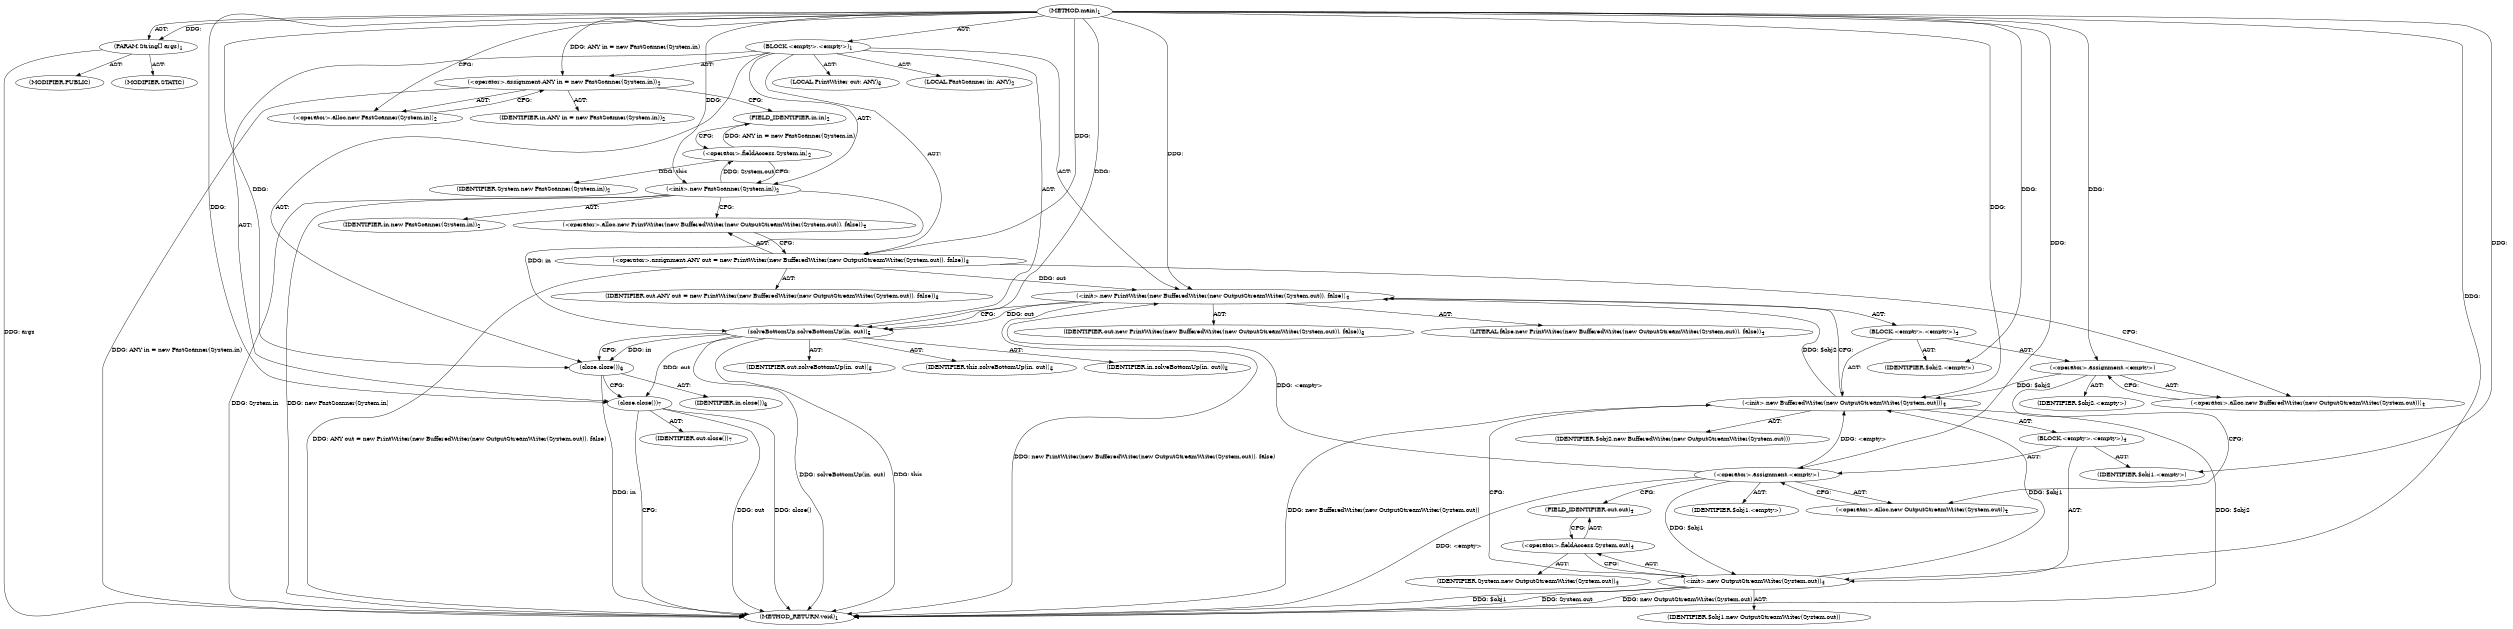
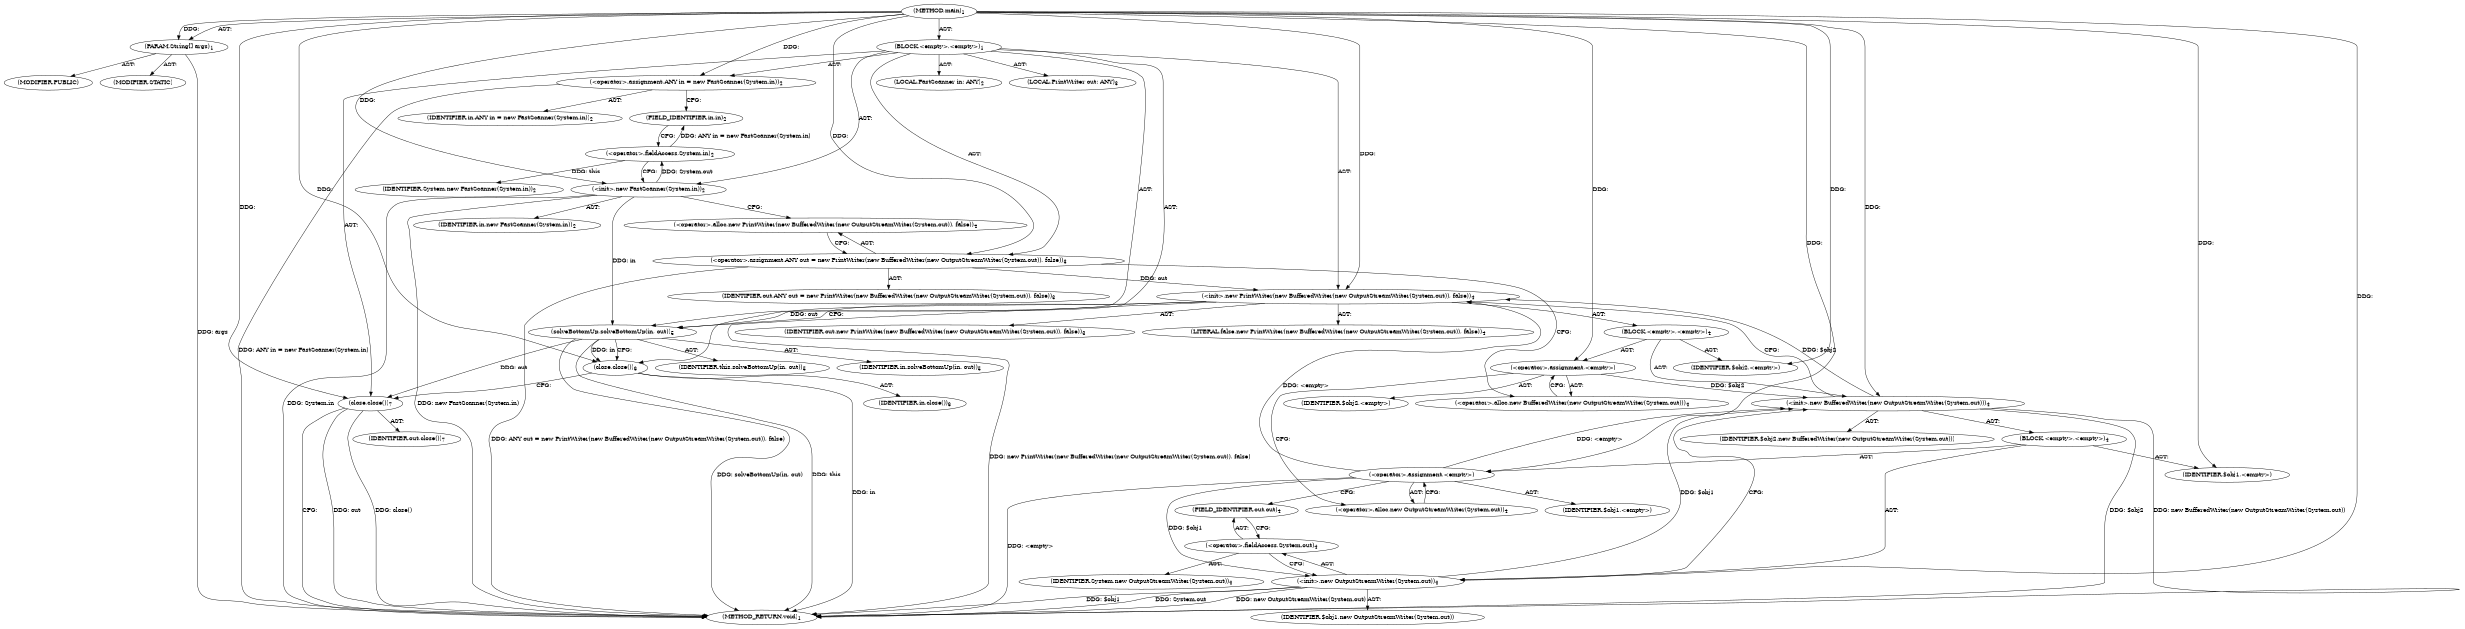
edge "(METHOD,main)" -> "(<operator>.assignment,ANY in = new FastScanner(System.in))": label "DDG: ANY in = new FastScanner(System.in)" -> "DDG: "
node "(<operator>.alloc,new FastScanner(System.in))": removed
edge "(METHOD,main)" -> "(solveBottomUp,solveBottomUp(in, out))": removed, label "DDG:"
node "(IDENTIFIER,out,solveBottomUp(in, out))": removed
